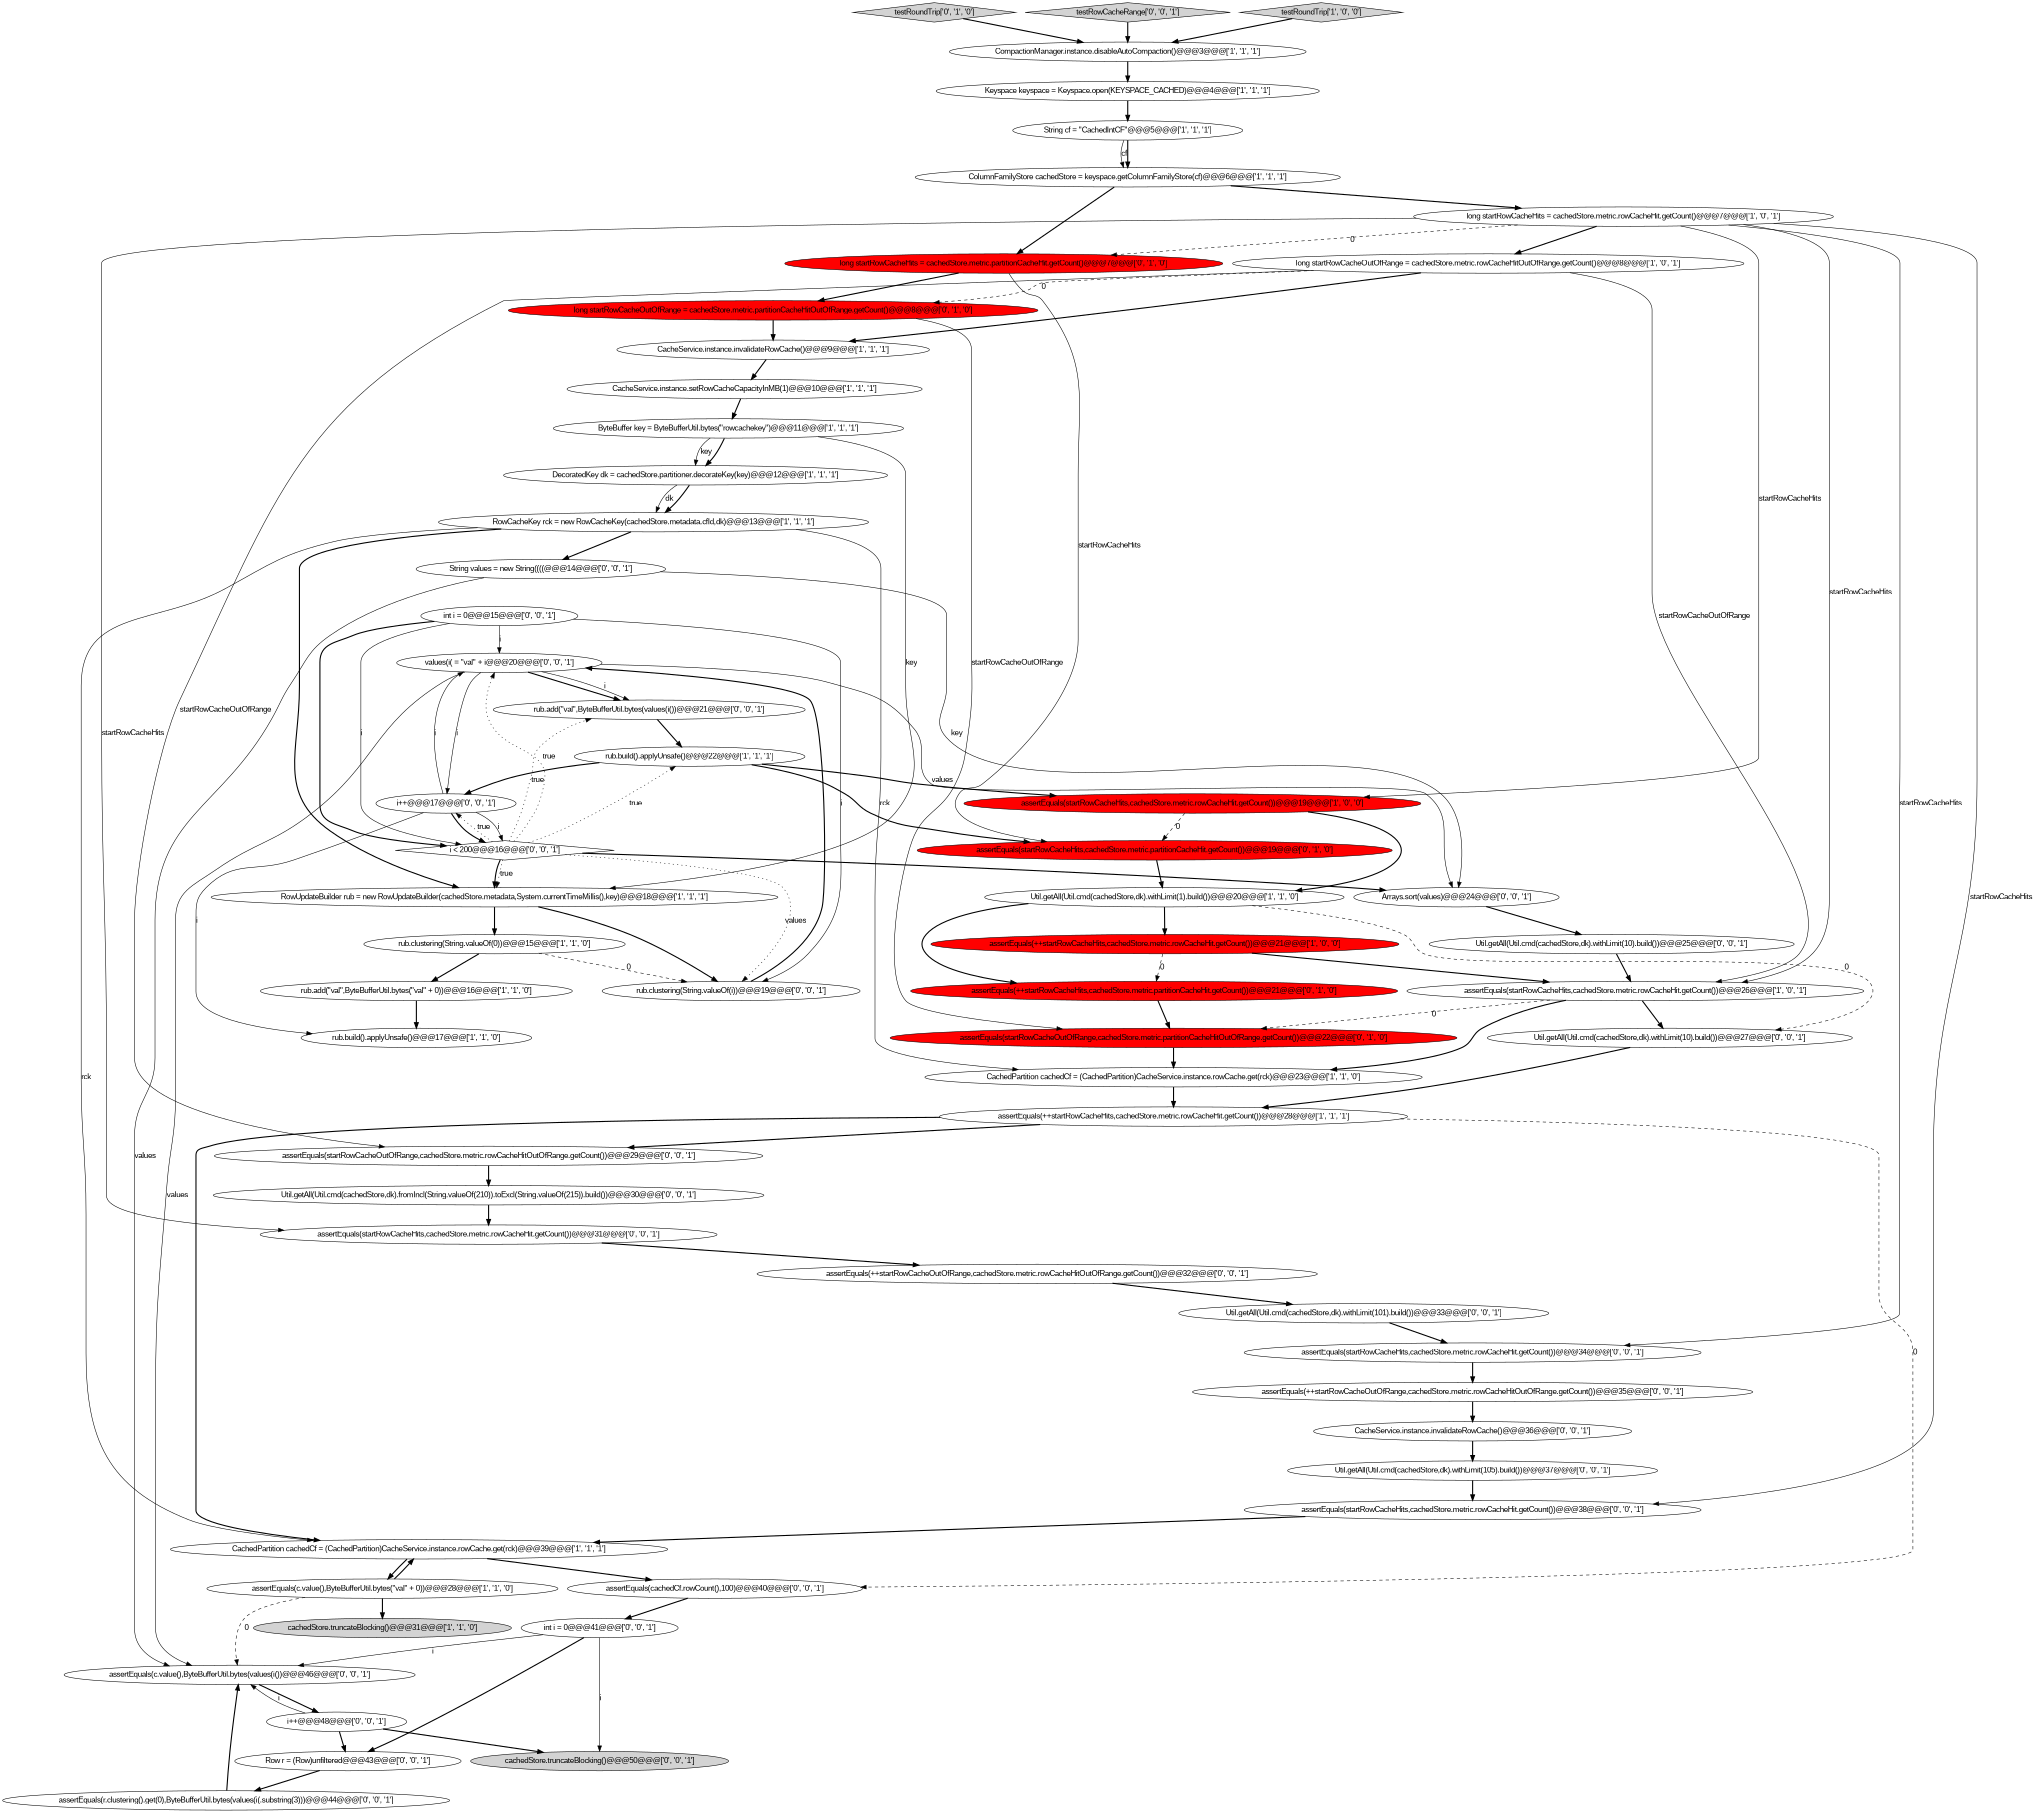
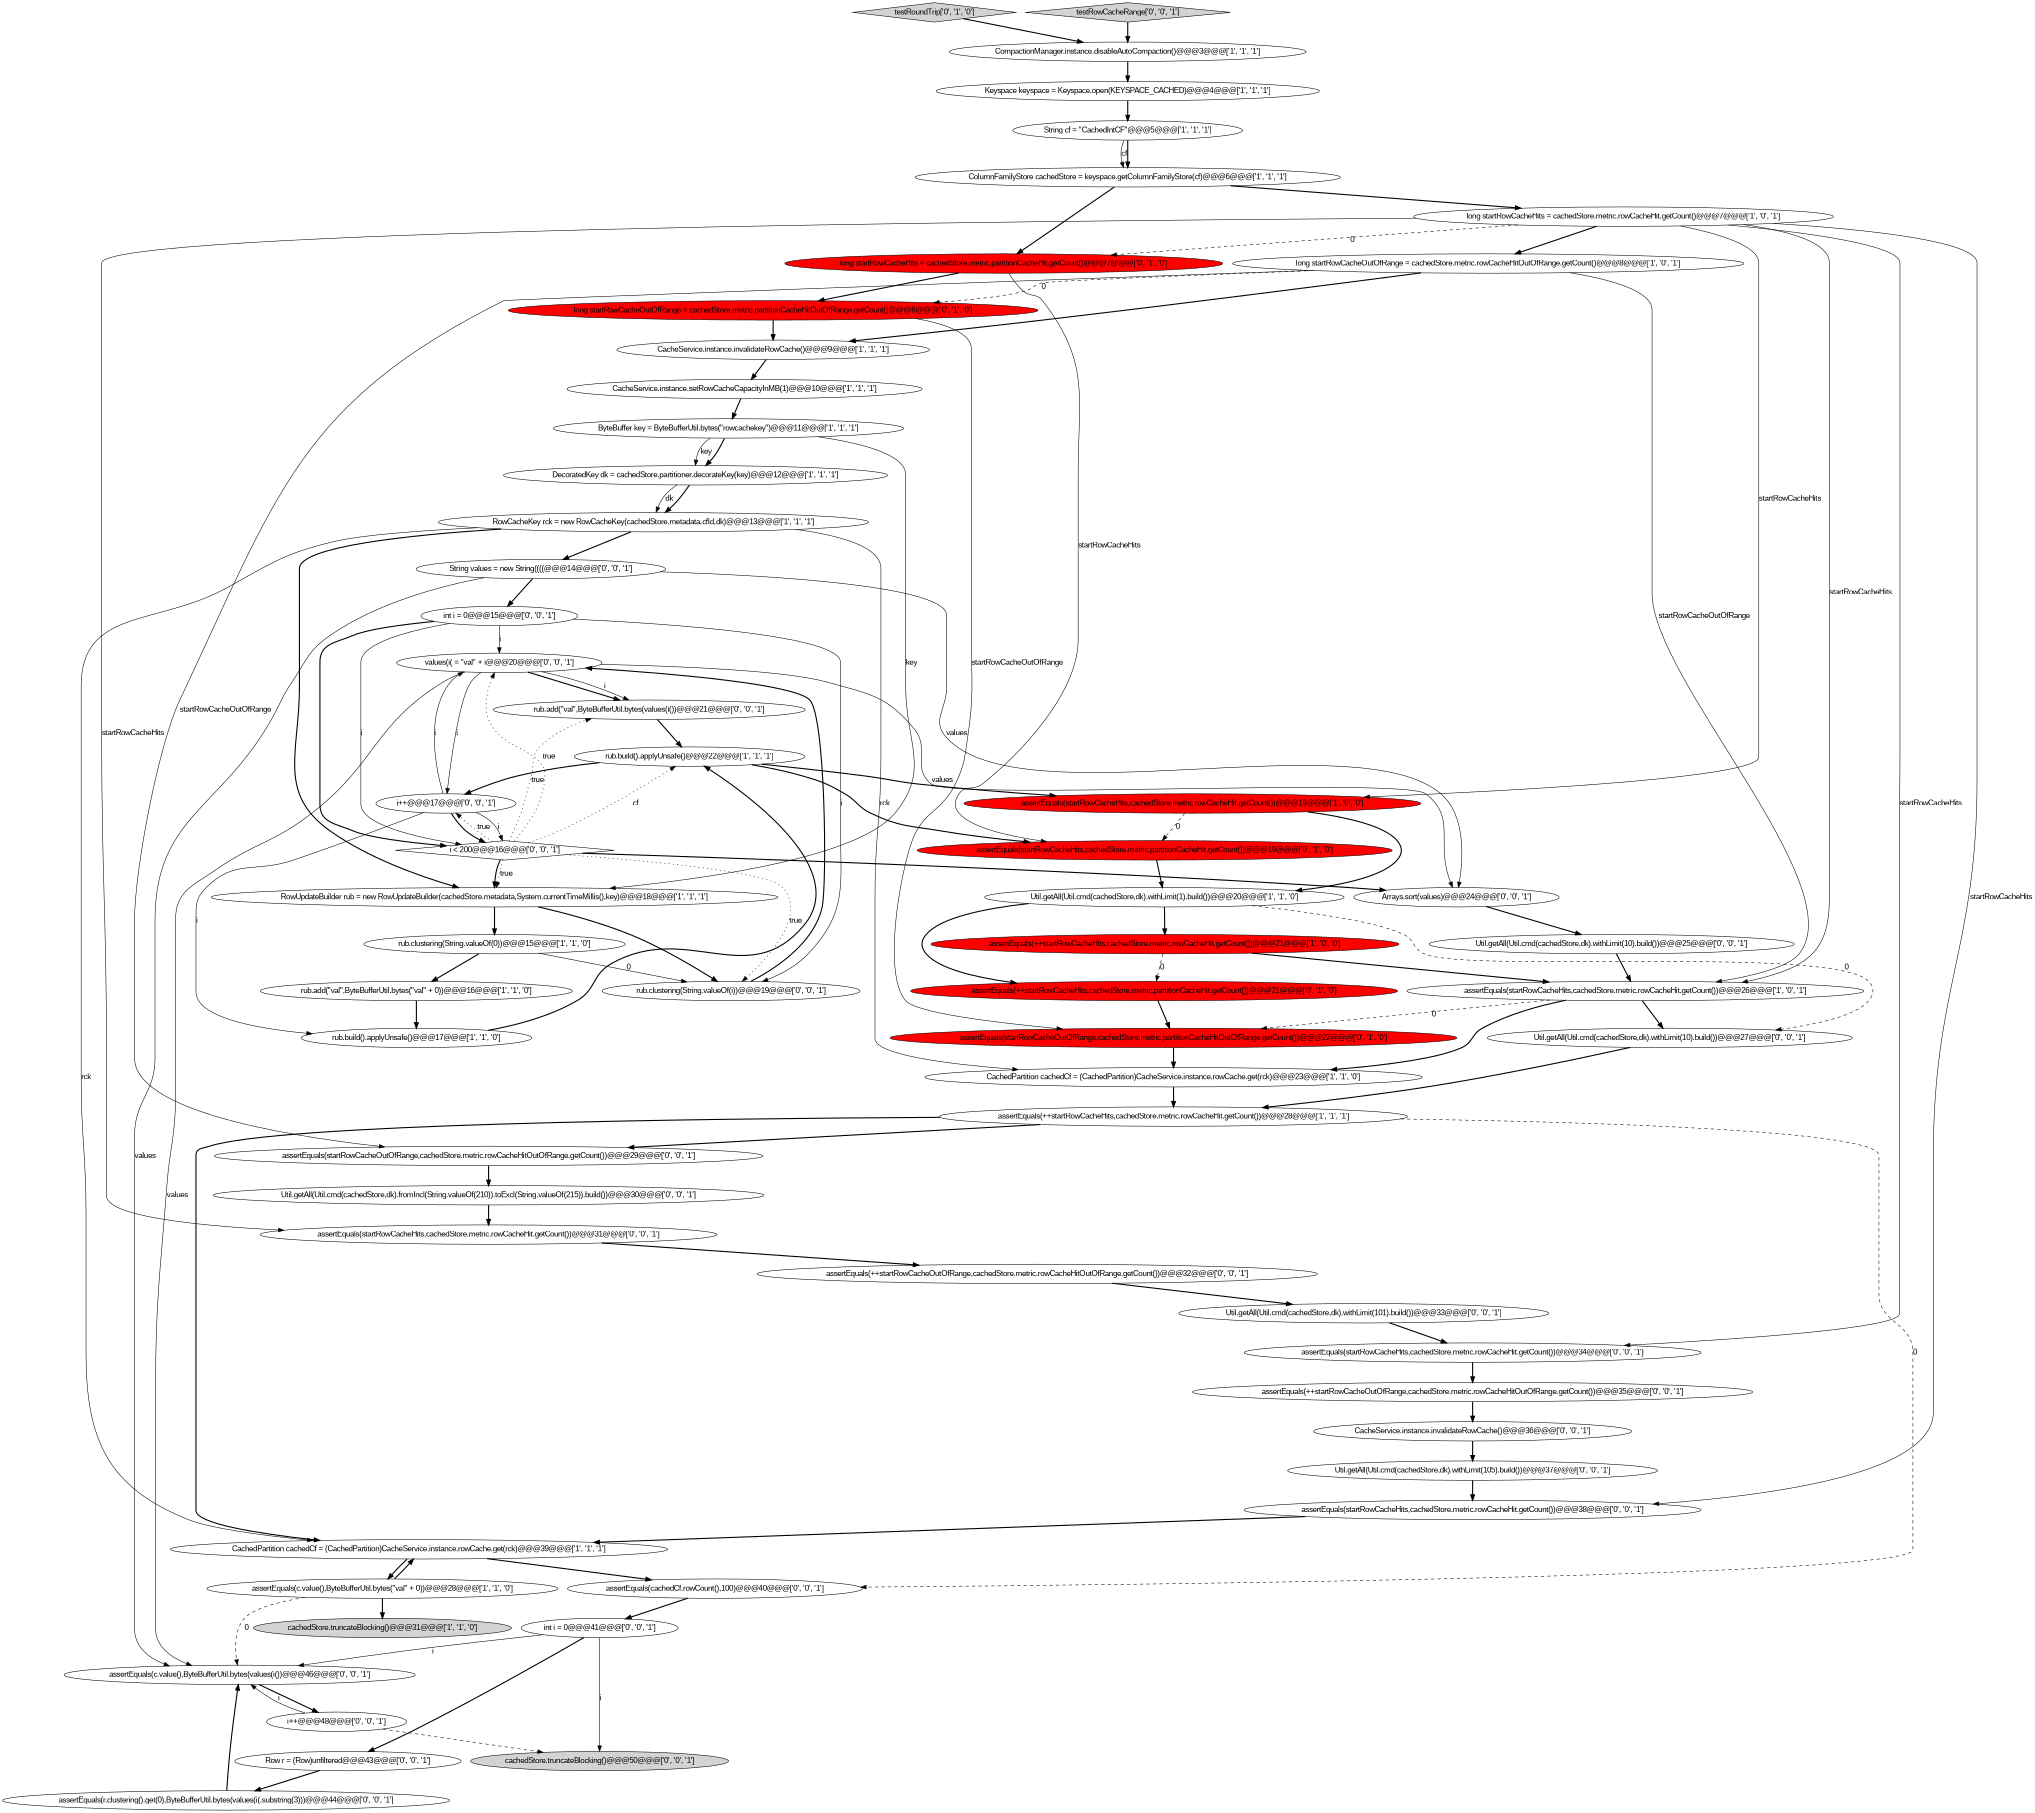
node "testRoundTrip['1', '0', '0']": removed
edge "String values = new String((((@@@14@@@['0', '0', '1']" -> "int i = 0@@@15@@@['0', '0', '1']": added
edge "String values = new String((((@@@14@@@['0', '0', '1']" -> "Arrays.sort(values)@@@24@@@['0', '0', '1']": label "key" -> "values"
edge "i < 200@@@16@@@['0', '0', '1']" -> "rub.build().applyUnsafe()@@@22@@@['1', '1', '1']": label "true" -> "cf"
edge "i < 200@@@16@@@['0', '0', '1']" -> "rub.clustering(String.valueOf(i))@@@19@@@['0', '0', '1']": label "values" -> "true"
edge "rub.build().applyUnsafe()@@@17@@@['1', '1', '0']" -> "rub.build().applyUnsafe()@@@22@@@['1', '1', '1']": added
edge "rub.clustering(String.valueOf(0))@@@15@@@['1', '1', '0']" -> "rub.clustering(String.valueOf(i))@@@19@@@['0', '0', '1']": style dashed -> solid
edge "i++@@@48@@@['0', '0', '1']" -> "Row r = (Row)unfiltered@@@43@@@['0', '0', '1']": removed
edge "i++@@@48@@@['0', '0', '1']" -> "cachedStore.truncateBlocking()@@@50@@@['0', '0', '1']": style bold -> dashed
